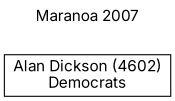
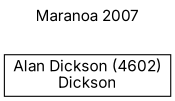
node "Alan Dickson (4602) Democrats": label "Alan Dickson (4602) Democrats" -> "Alan Dickson (4602) Dickson"
